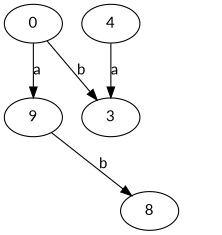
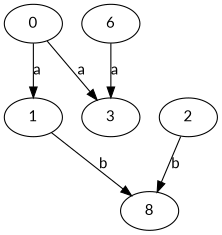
node "4": label "4" -> "6"
edge "0" -> "3": label "b" -> "a"
node "9": label "9" -> "1"
node "2": added
